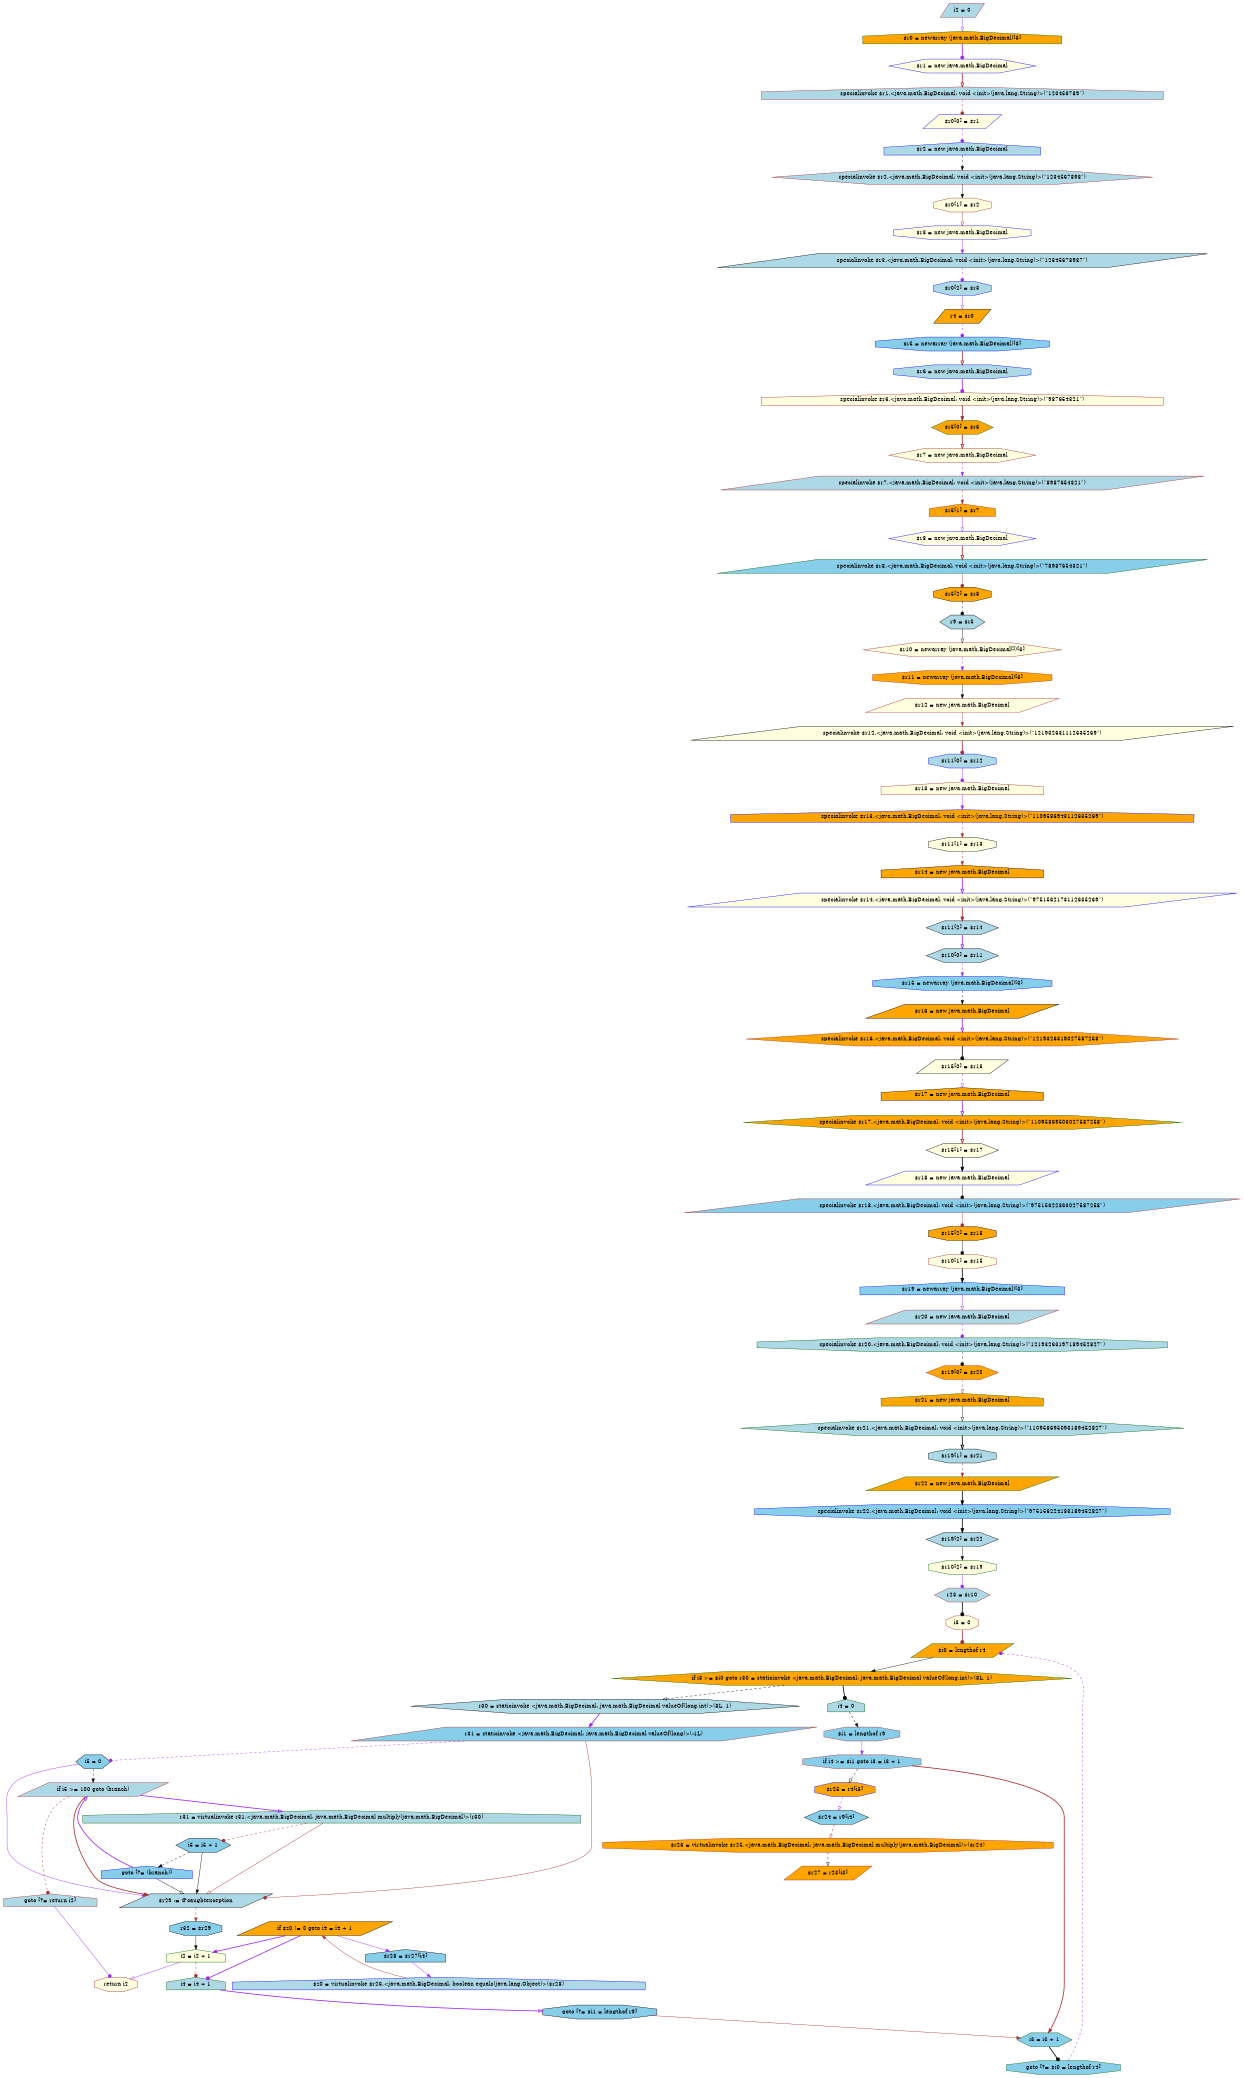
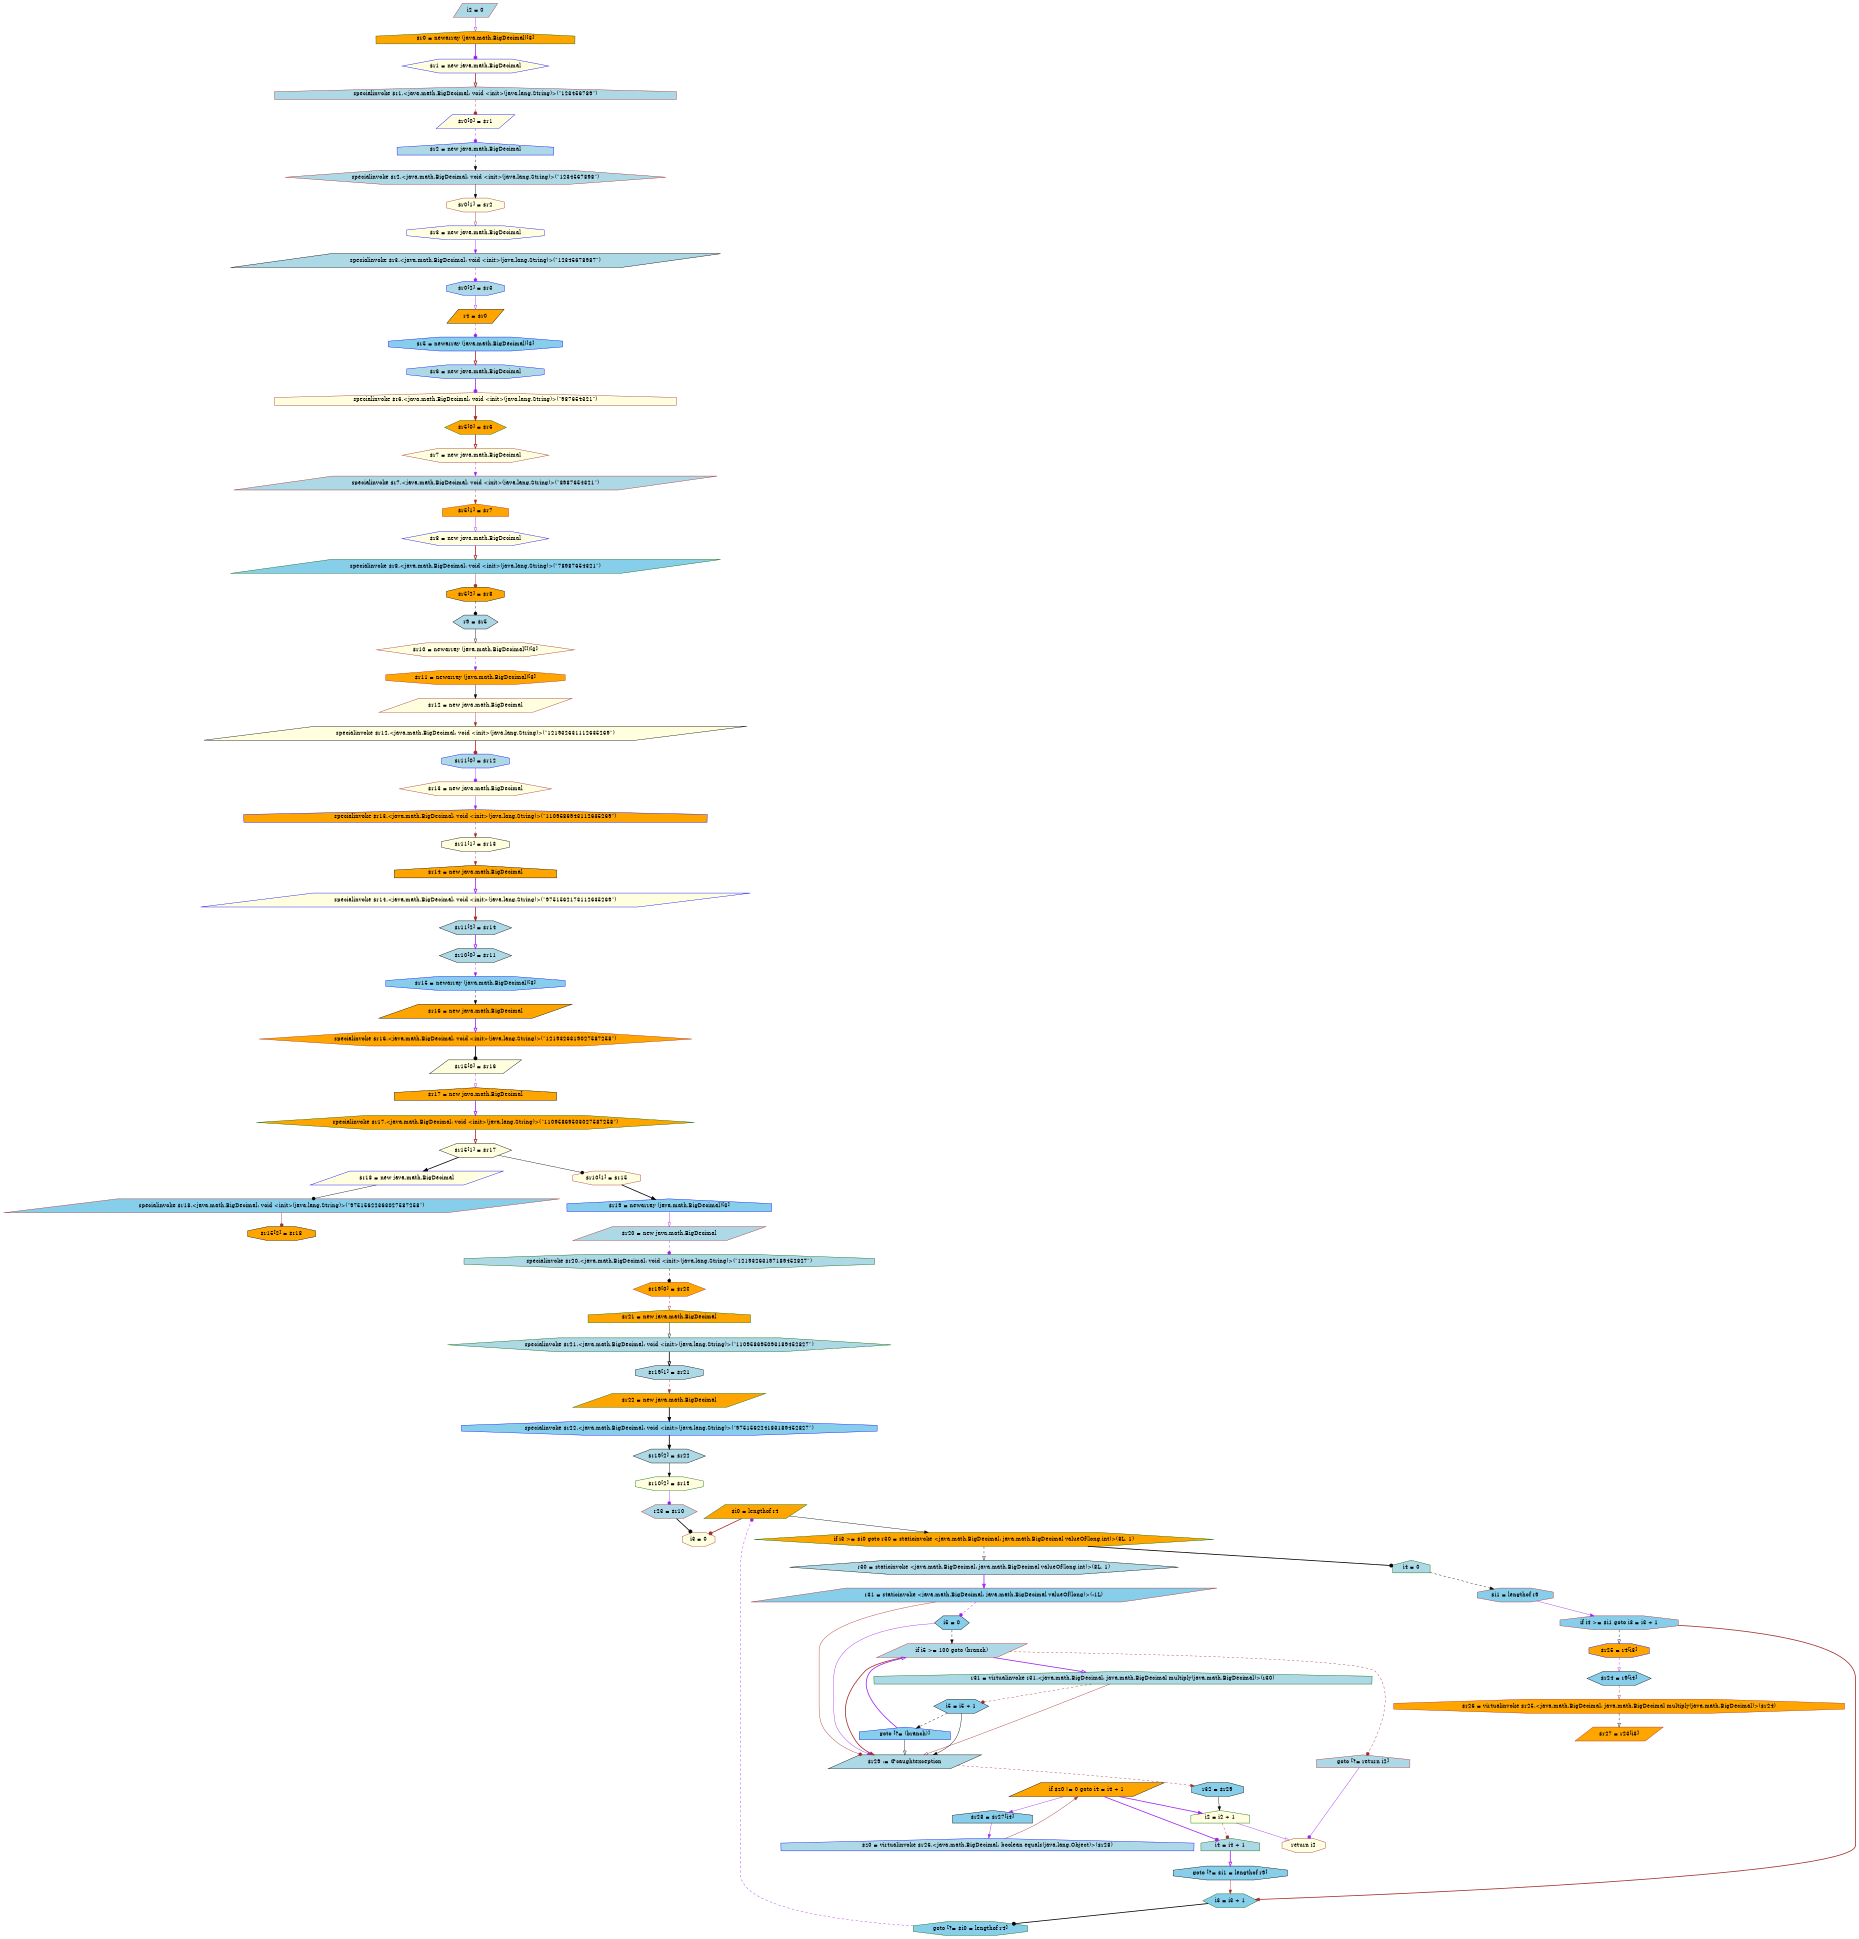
node "$r13 = new java.math.BigDecimal": shape house -> hexagon
edge "$r15[2] = $r18" -> "$r10[1] = $r15": now "$r15[1] = $r17" -> "$r10[1] = $r15"
edge "i3 = 0" -> "$i0 = lengthof r4": reversed
